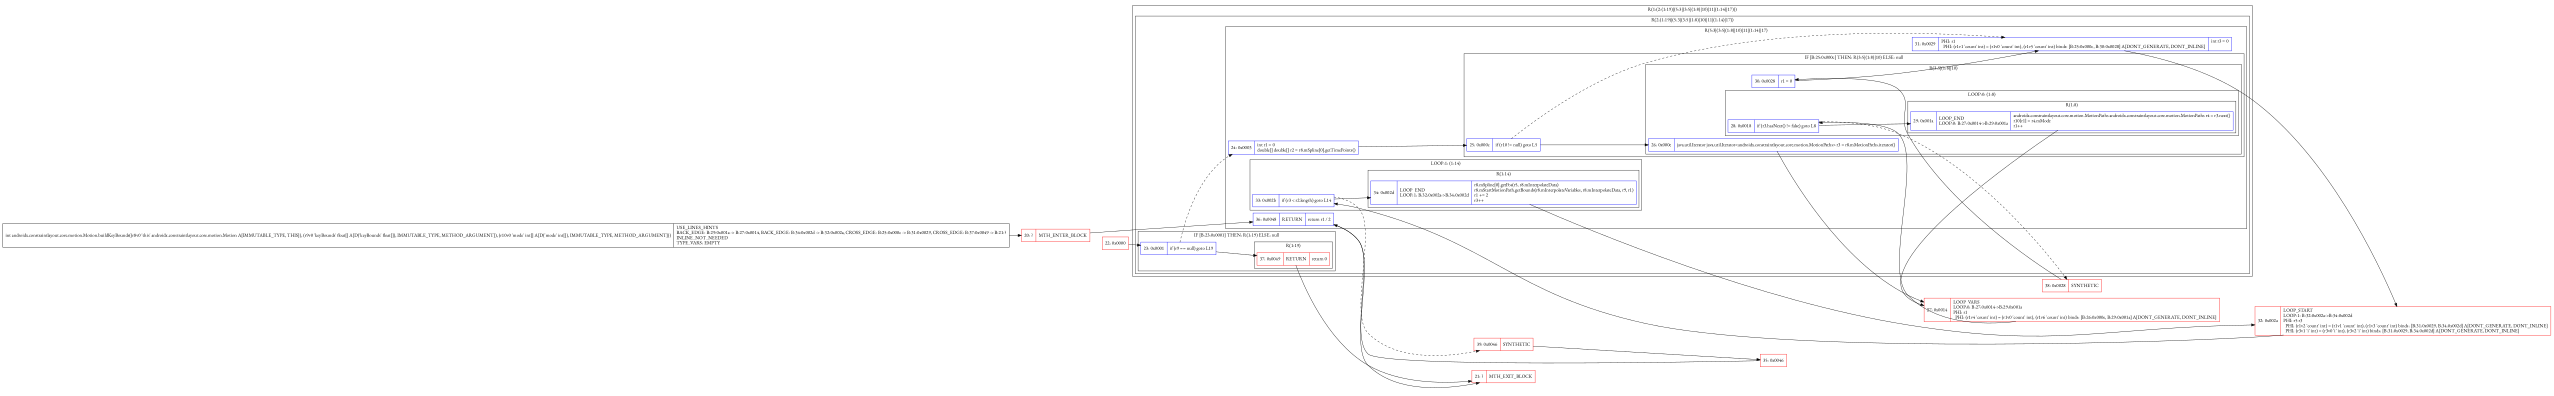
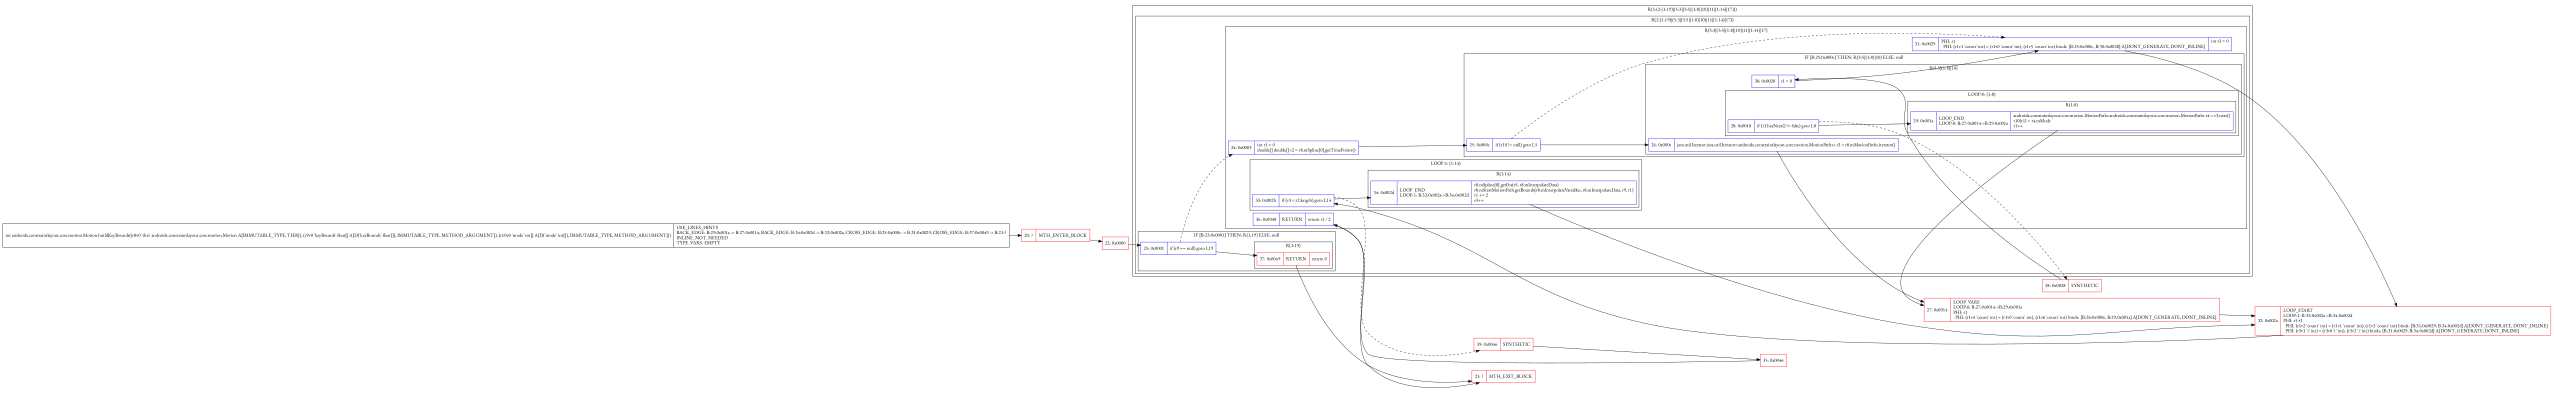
edge "20: ?" -> "36: 0x0048": now "20: ?" -> "22: 0x0000"
edge "27: 0x0014" -> "28: 0x0018": now "27: 0x0014" -> "32: 0x002a"
